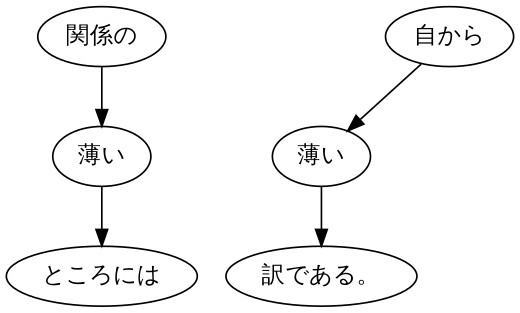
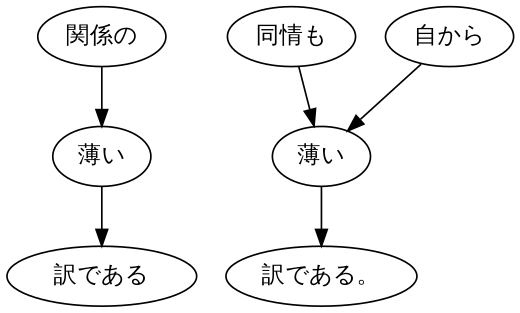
node "同情も": added
node "ところには": label "ところには" -> "訳である"
